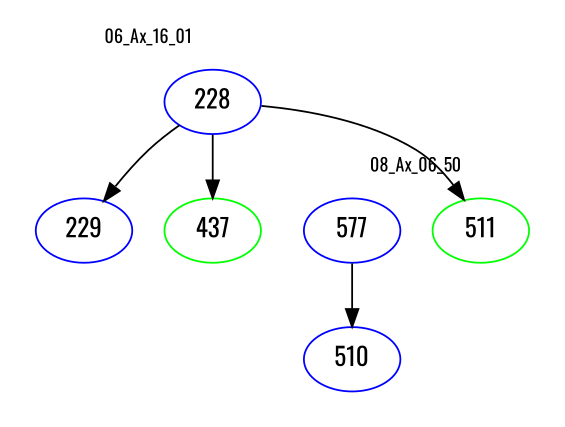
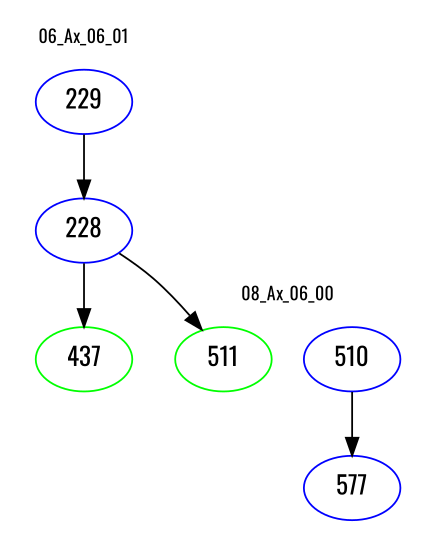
cluster "06_Ax_16_01": label "06_Ax_16_01" -> "06_Ax_06_01"
edge "228" -> "229": reversed
cluster "08_Ax_06_50": label "08_Ax_06_50" -> "08_Ax_06_00"
edge "577" -> "510": reversed
